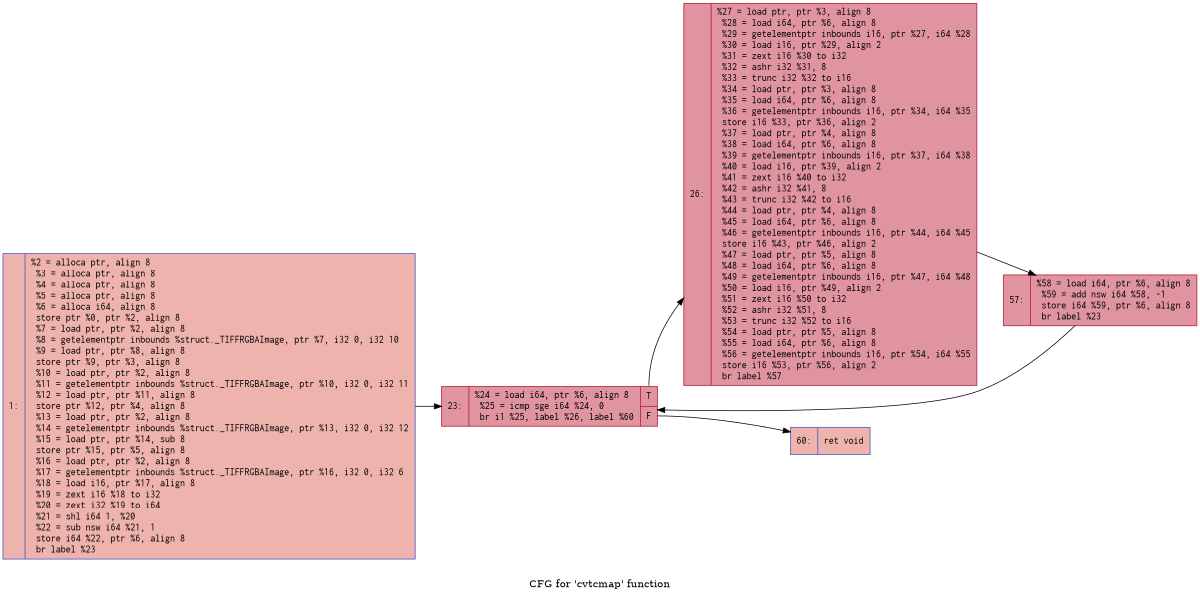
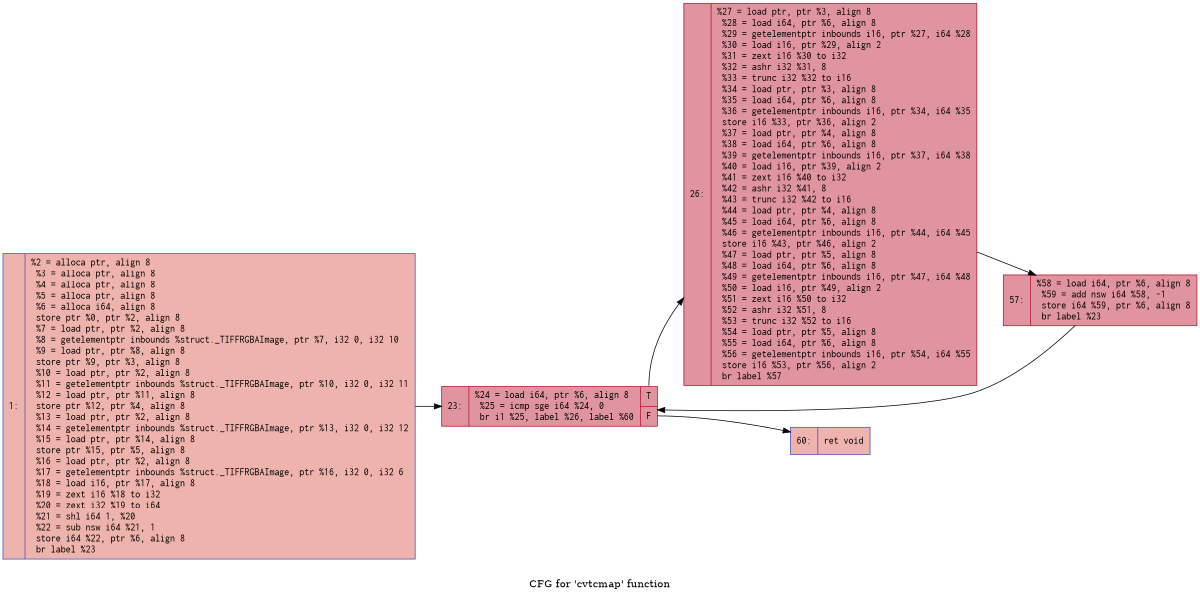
node "1:": text "%15 = load ptr, ptr %14, sub 8" -> "%15 = load ptr, ptr %14, align 8"
